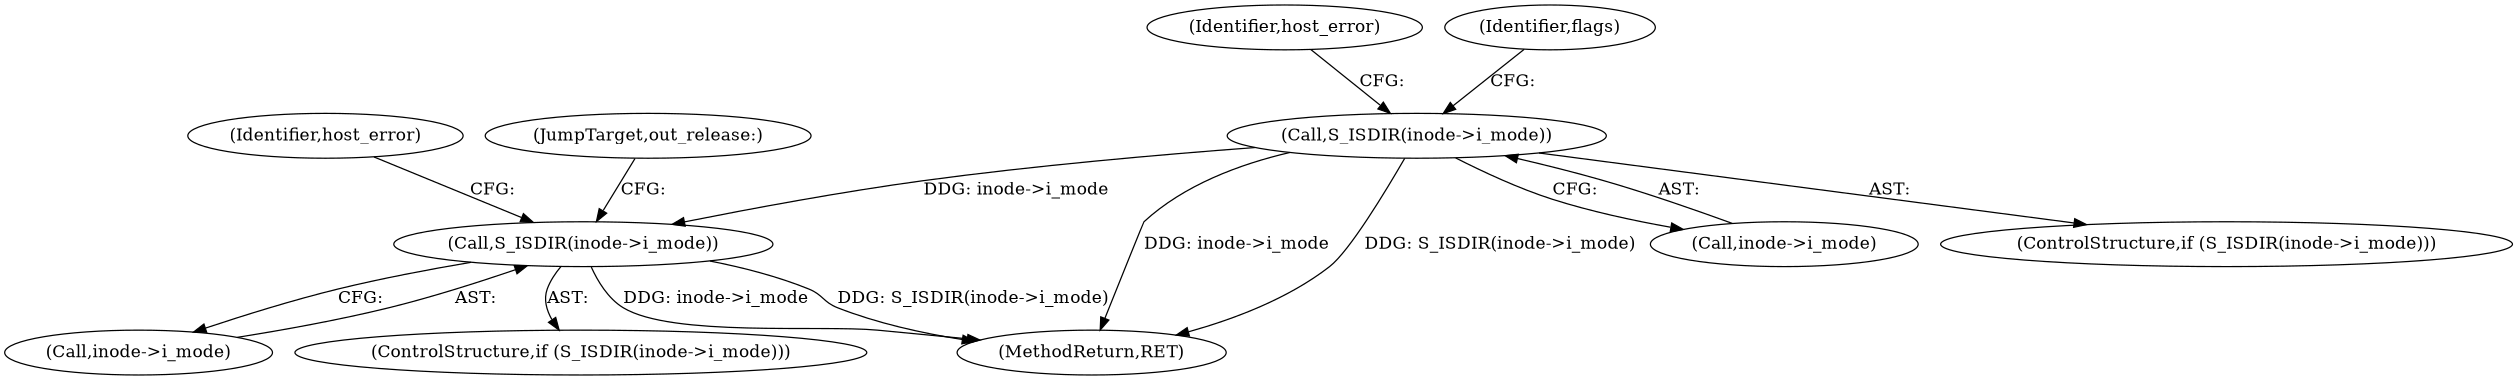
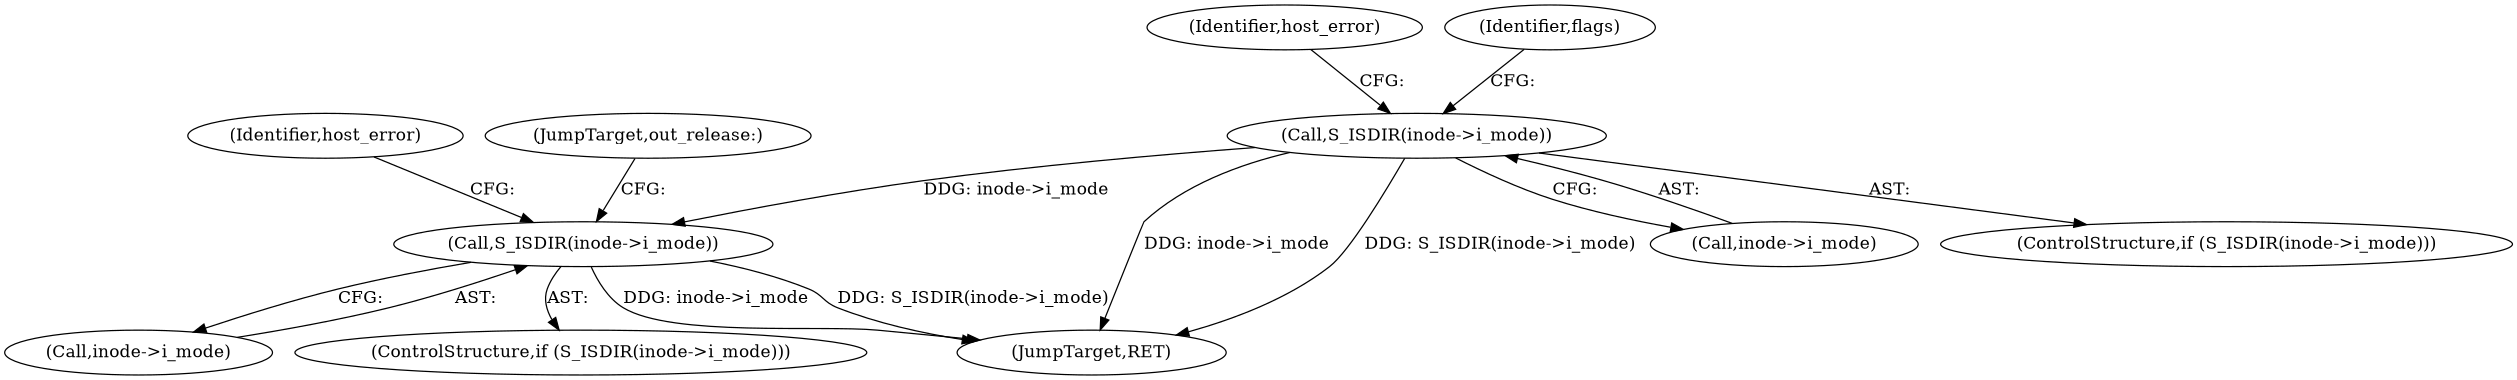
node "(MethodReturn,RET)": label "(MethodReturn,RET)" -> "(JumpTarget,RET)"
